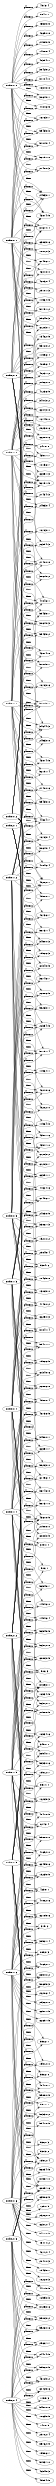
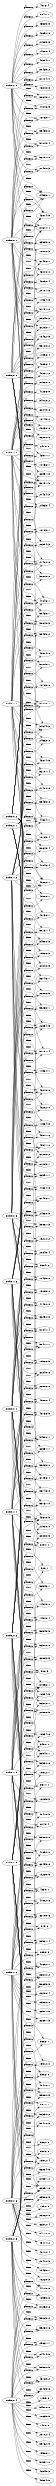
edge "node 1: 0" -> "16763: 1": added, label "then"
edge "node 0: 2" -> "57791: 2": added, label "pattern"
